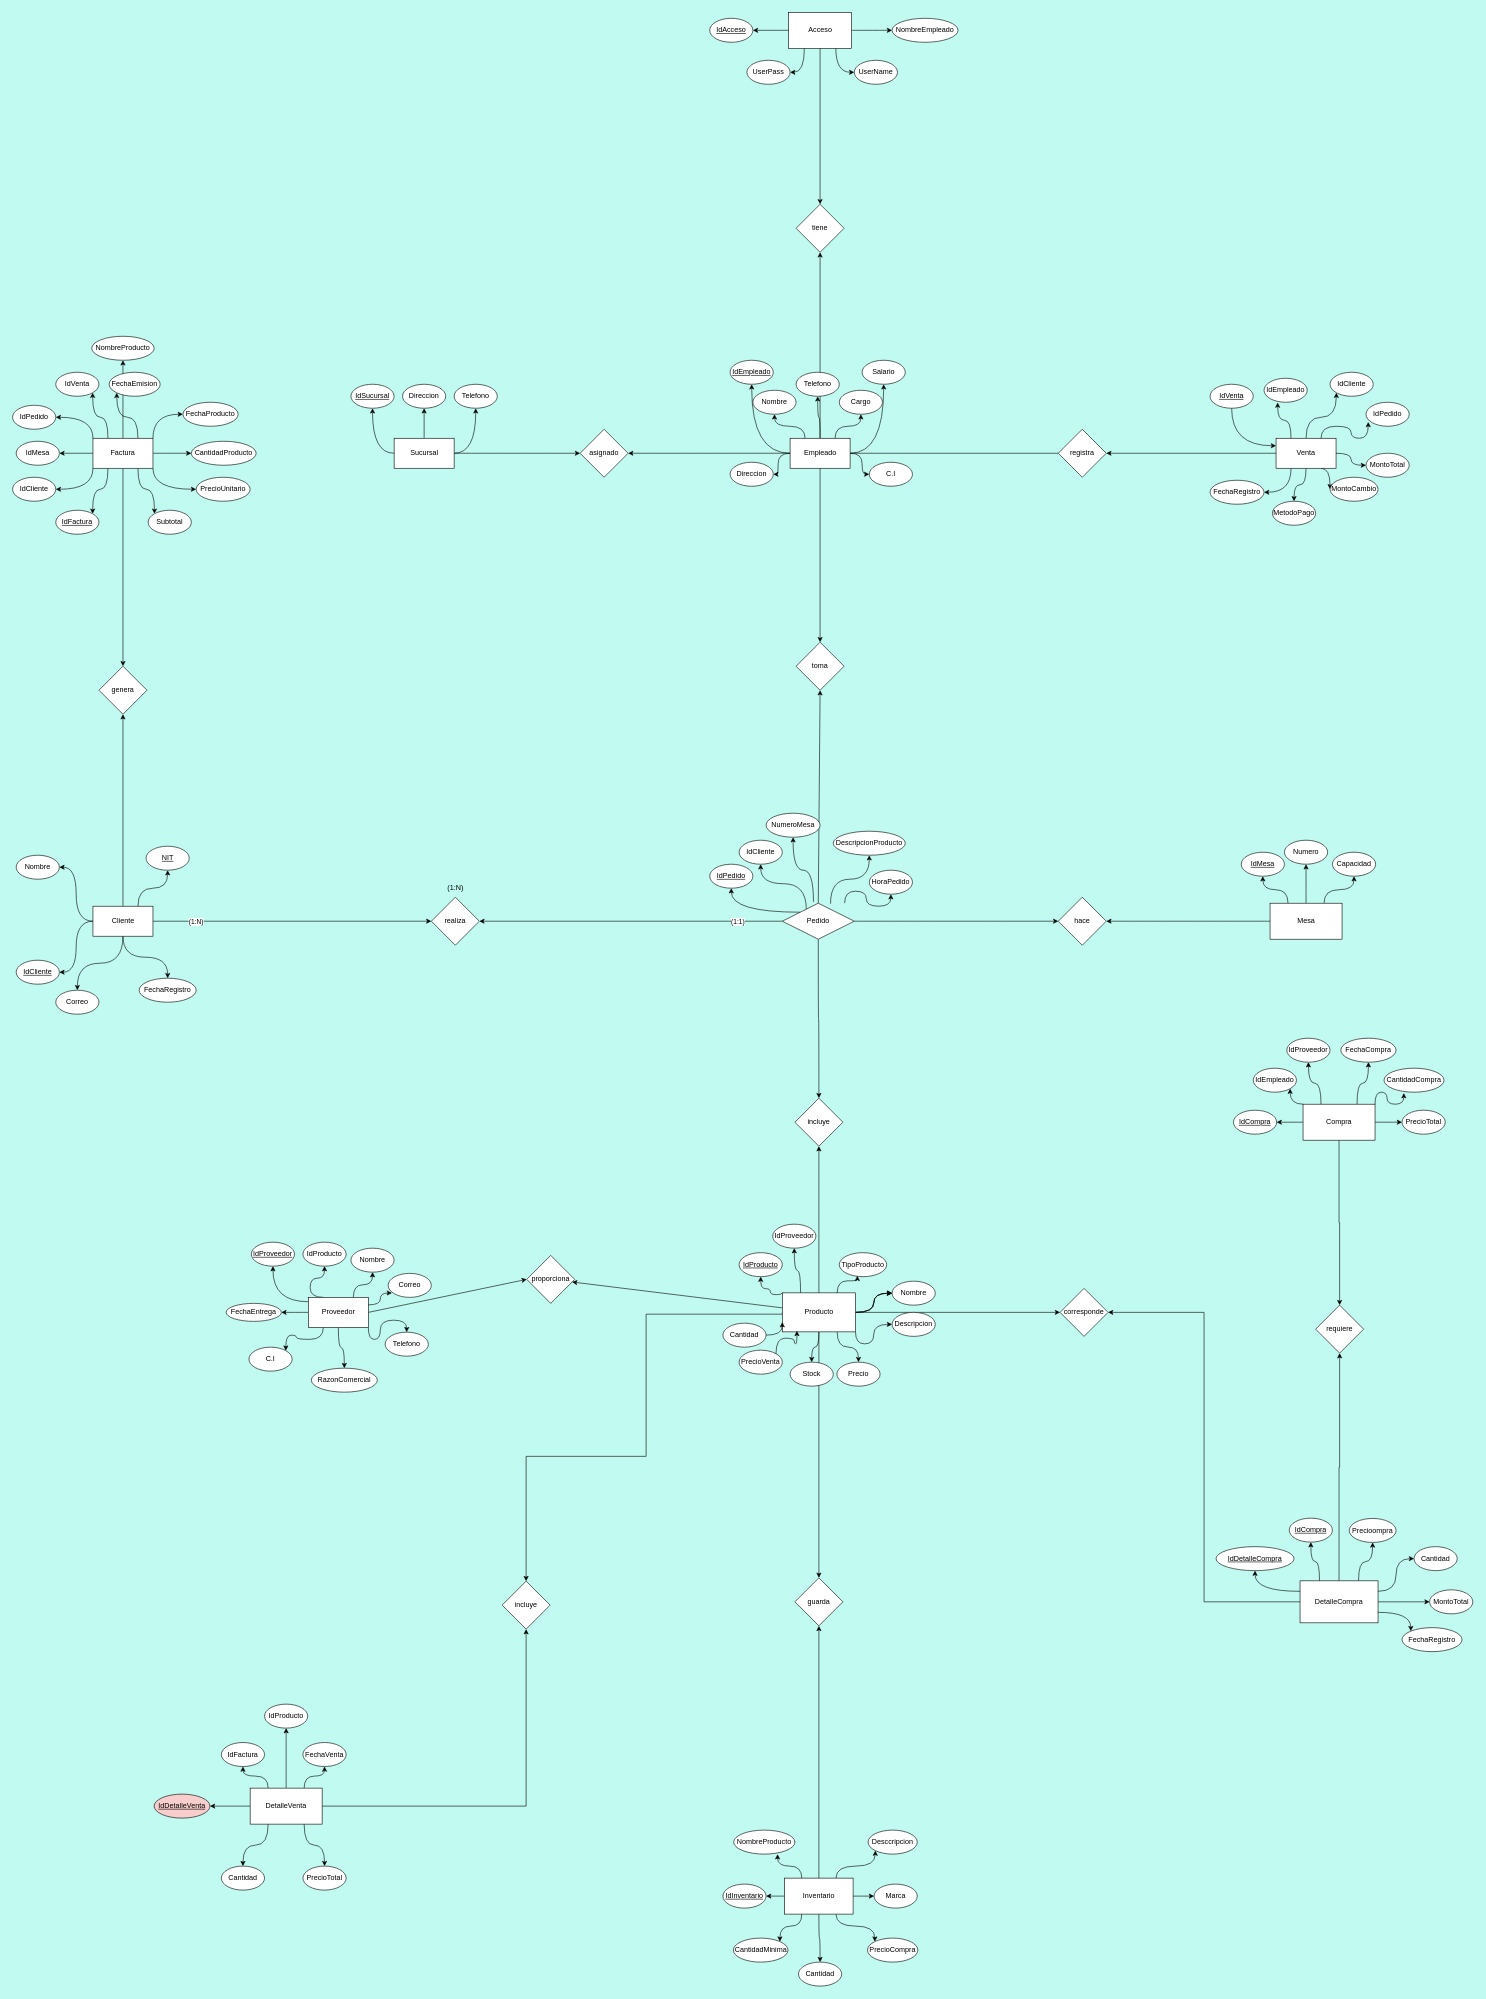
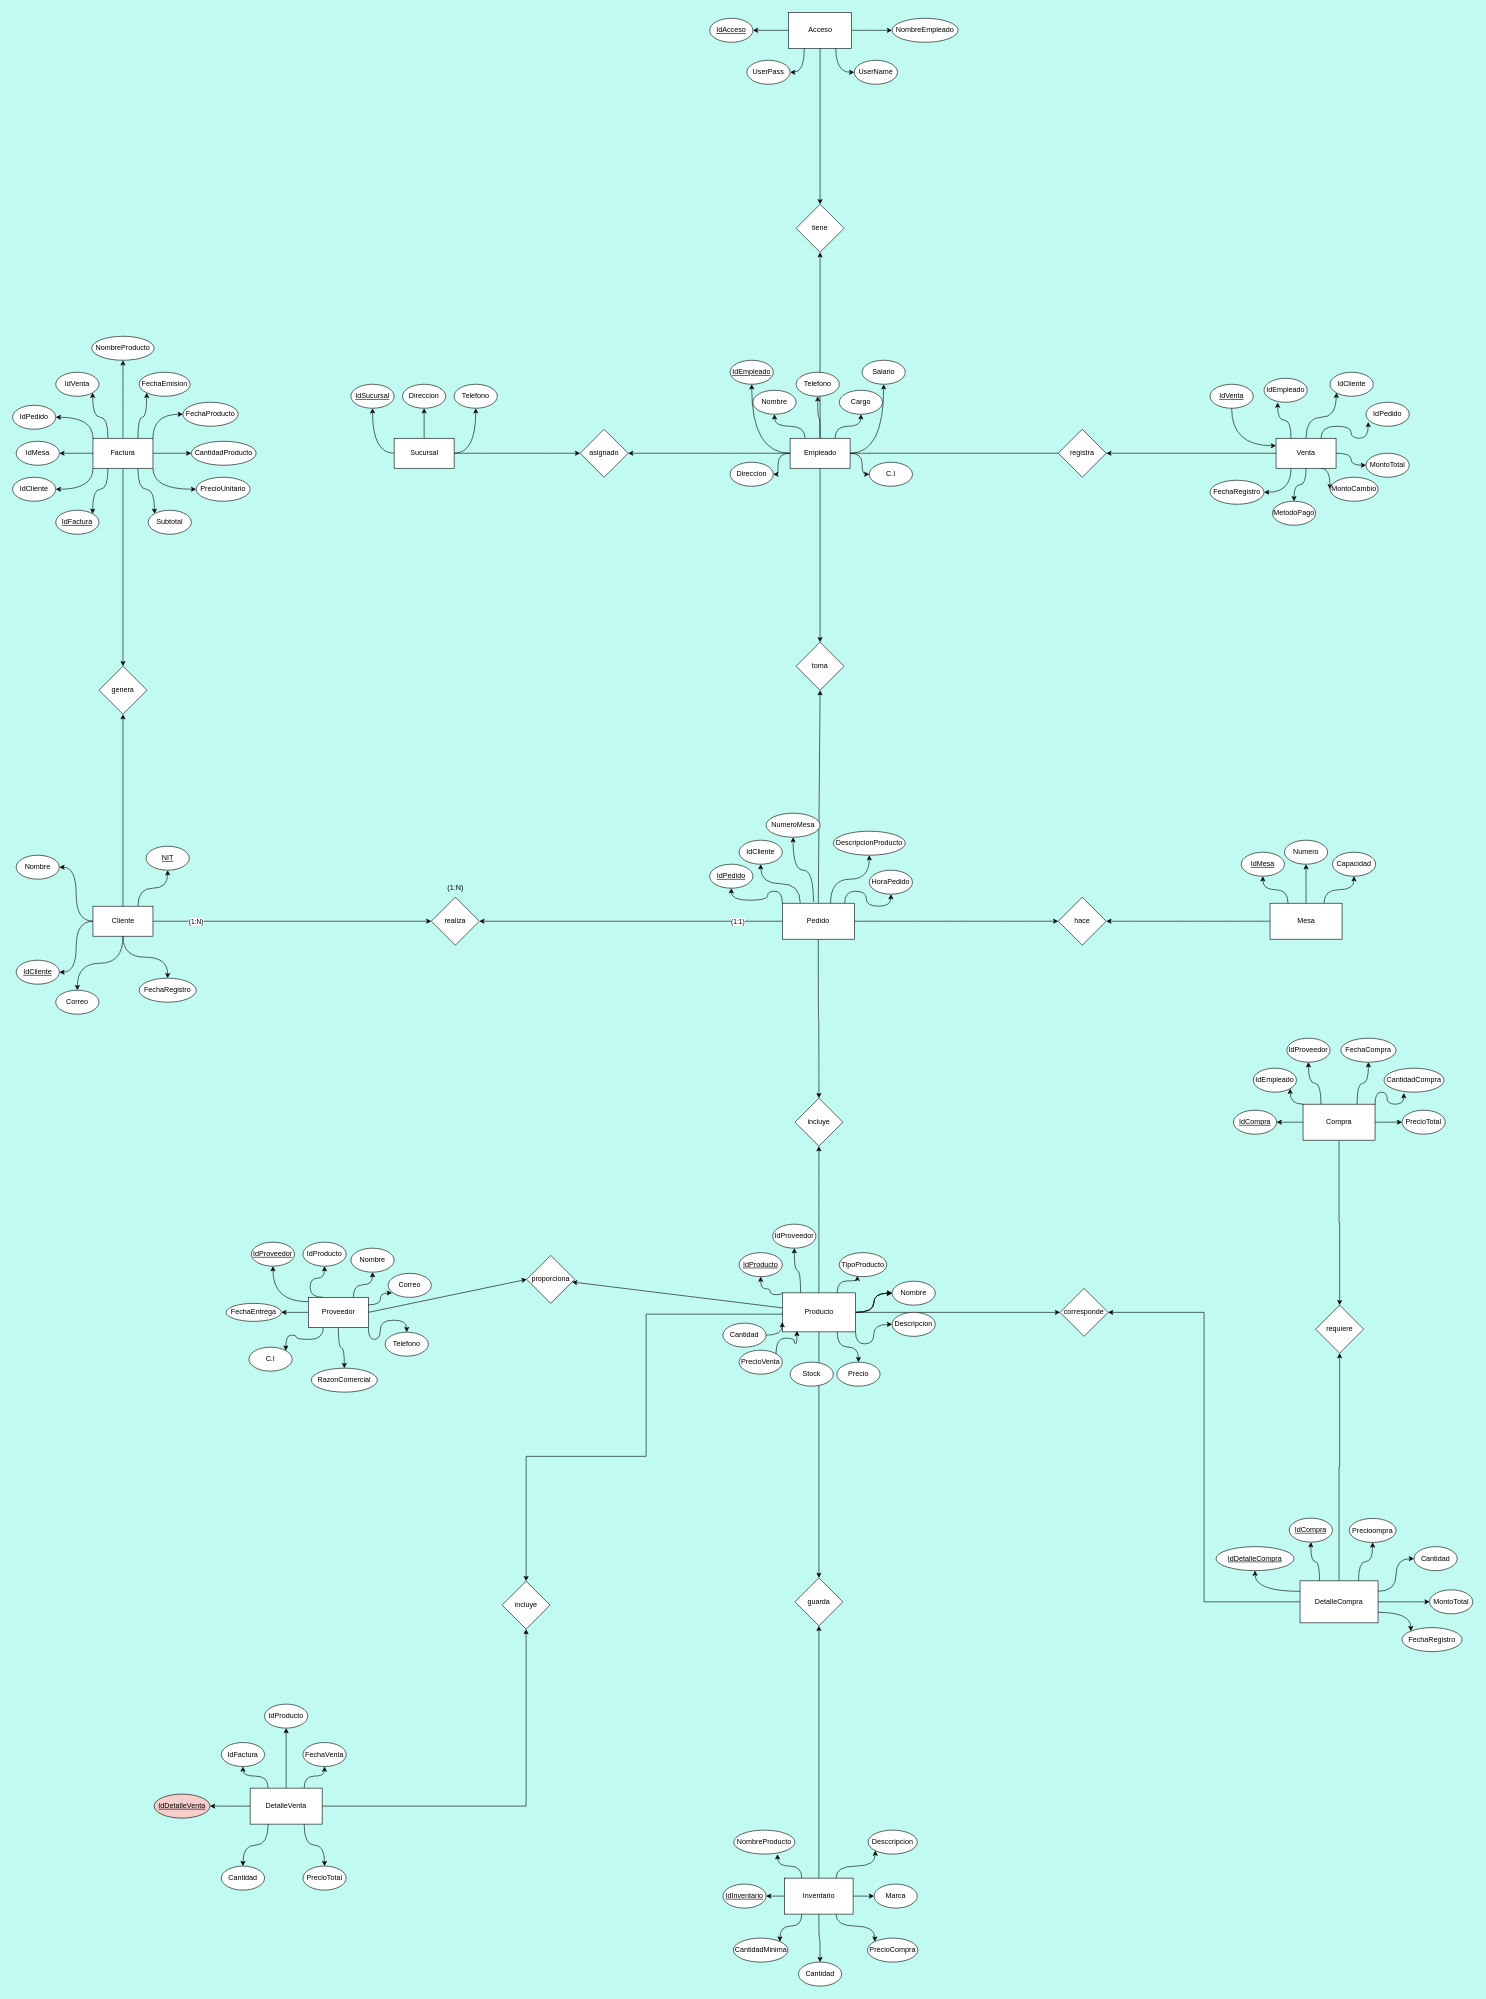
node "FechaEmision": moved (134, 384) -> (164, 384)
node "Pedido": shape diamond -> rectangle
edge "Producto" -> "Stock": removed
